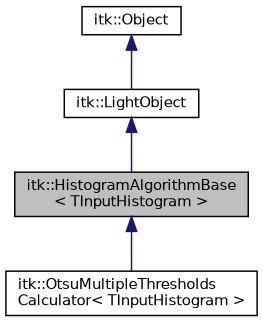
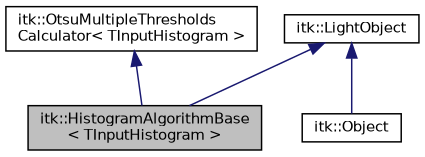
edge "itk::LightObject" -> "itk::Object": reversed
edge "itk::OtsuMultipleThresholds Calculator< TInputHistogram >" -> "itk::HistogramAlgorithmBase < TInputHistogram >": reversed
